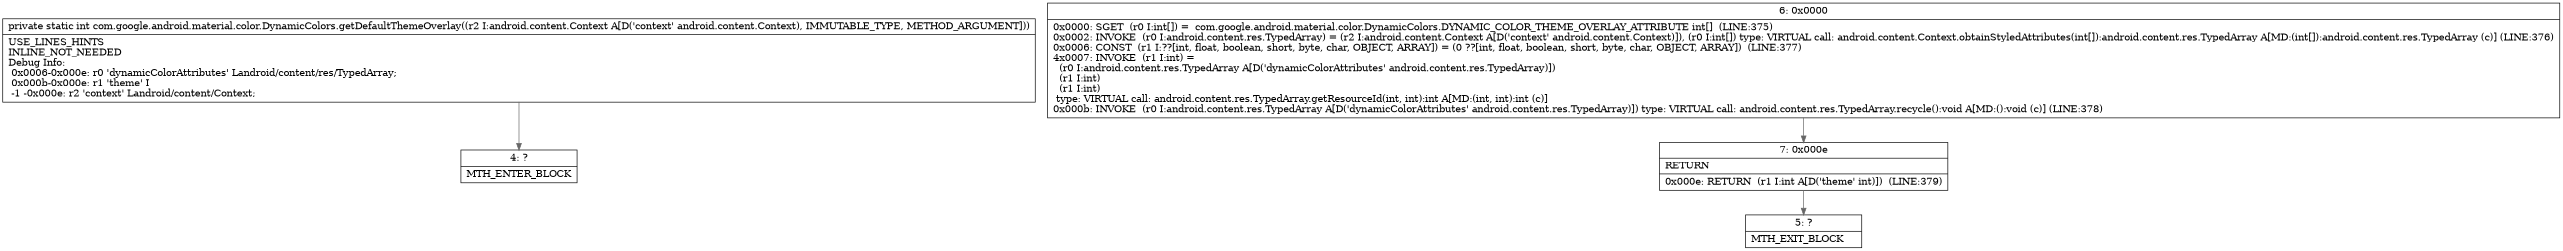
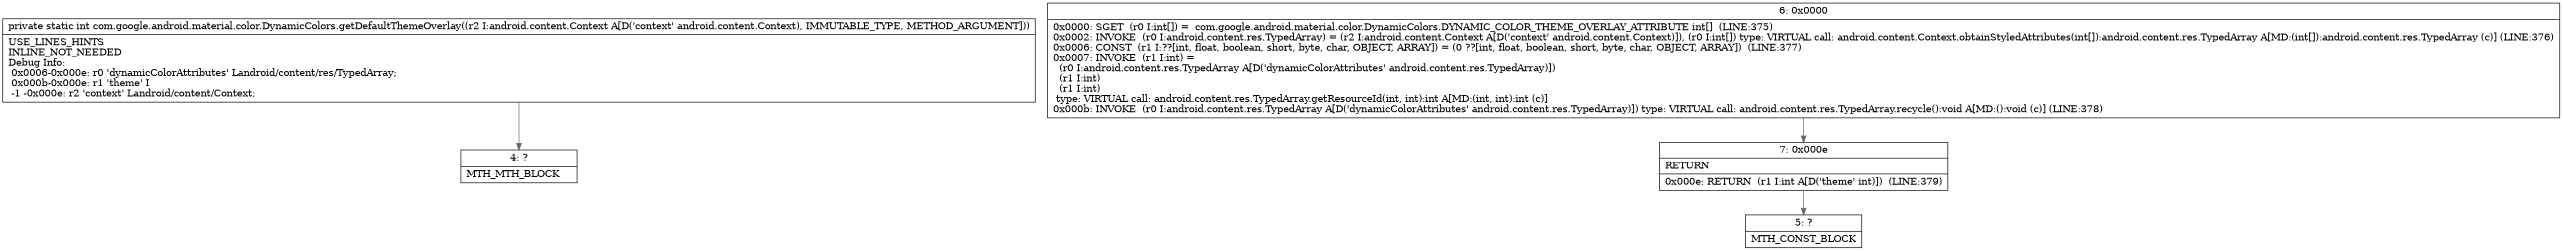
node "6: 0x0000": text "4x0007: INVOKE  (r1 I:int) =" -> "0x0007: INVOKE  (r1 I:int) ="
node "4: ?": text "MTH_ENTER_BLOCK" -> "MTH_MTH_BLOCK"
node "5: ?": text "MTH_EXIT_BLOCK" -> "MTH_CONST_BLOCK"
